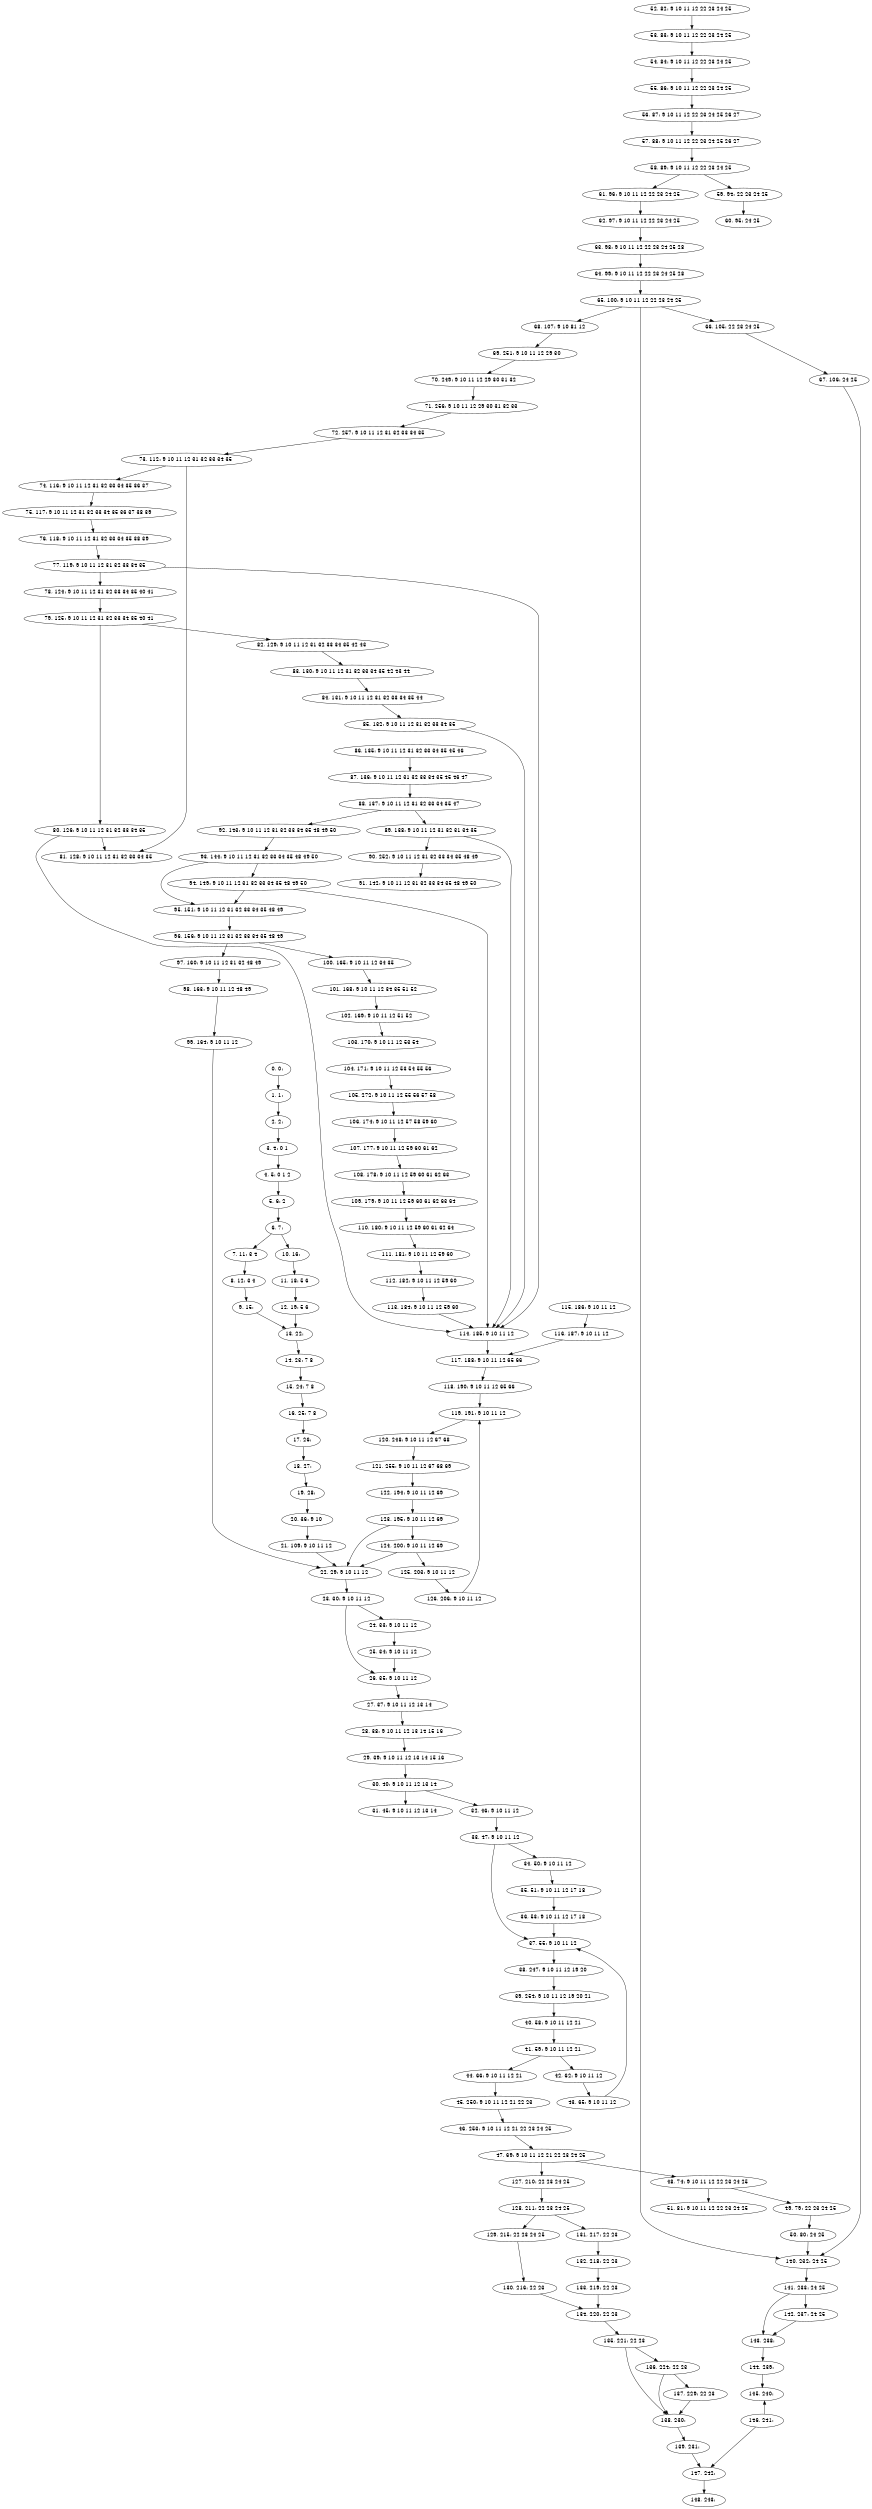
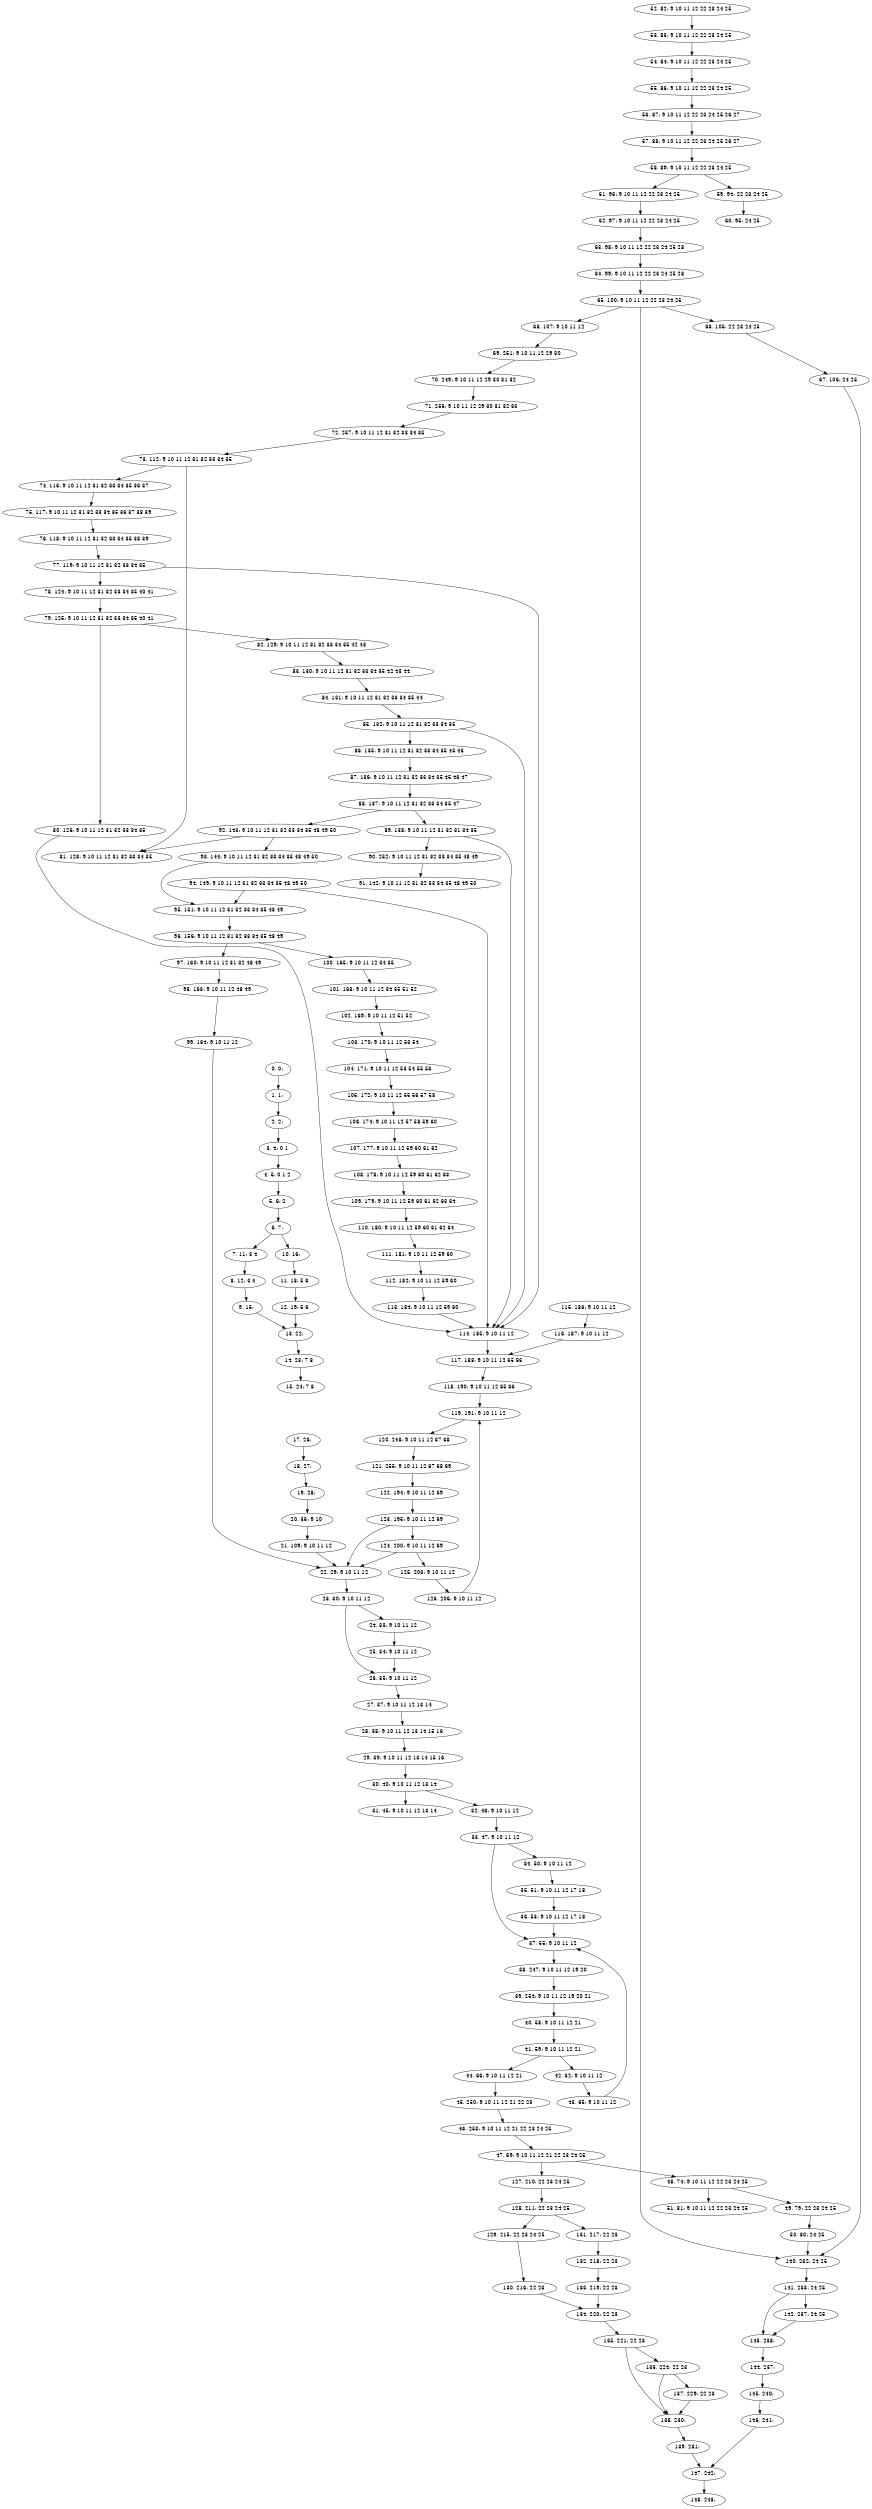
node "68, 107: 9 10 81 12": label "68, 107: 9 10 81 12" -> "68, 107: 9 10 11 12"
edge "85, 132: 9 10 11 12 31 32 33 34 35" -> "86, 135: 9 10 11 12 31 32 33 34 35 45 46": added
edge "80, 126: 9 10 11 12 31 32 33 34 35" -> "81, 128: 9 10 11 12 31 32 33 34 35": now "92, 143: 9 10 11 12 31 32 33 34 35 48 49 50" -> "81, 128: 9 10 11 12 31 32 33 34 35"
edge "93, 144: 9 10 11 12 31 32 33 34 35 48 49 50" -> "94, 149: 9 10 11 12 31 32 33 34 35 48 49 50": removed
edge "103, 170: 9 10 11 12 53 54" -> "104, 171: 9 10 11 12 53 54 55 56": added
node "105, 272: 9 10 11 12 55 56 57 58": label "105, 272: 9 10 11 12 55 56 57 58" -> "105, 172: 9 10 11 12 55 56 57 58"
node "16, 25: 7 8": removed
node "144, 239:": label "144, 239:" -> "144, 237:"
edge "146, 241:" -> "145, 240:": reversed
